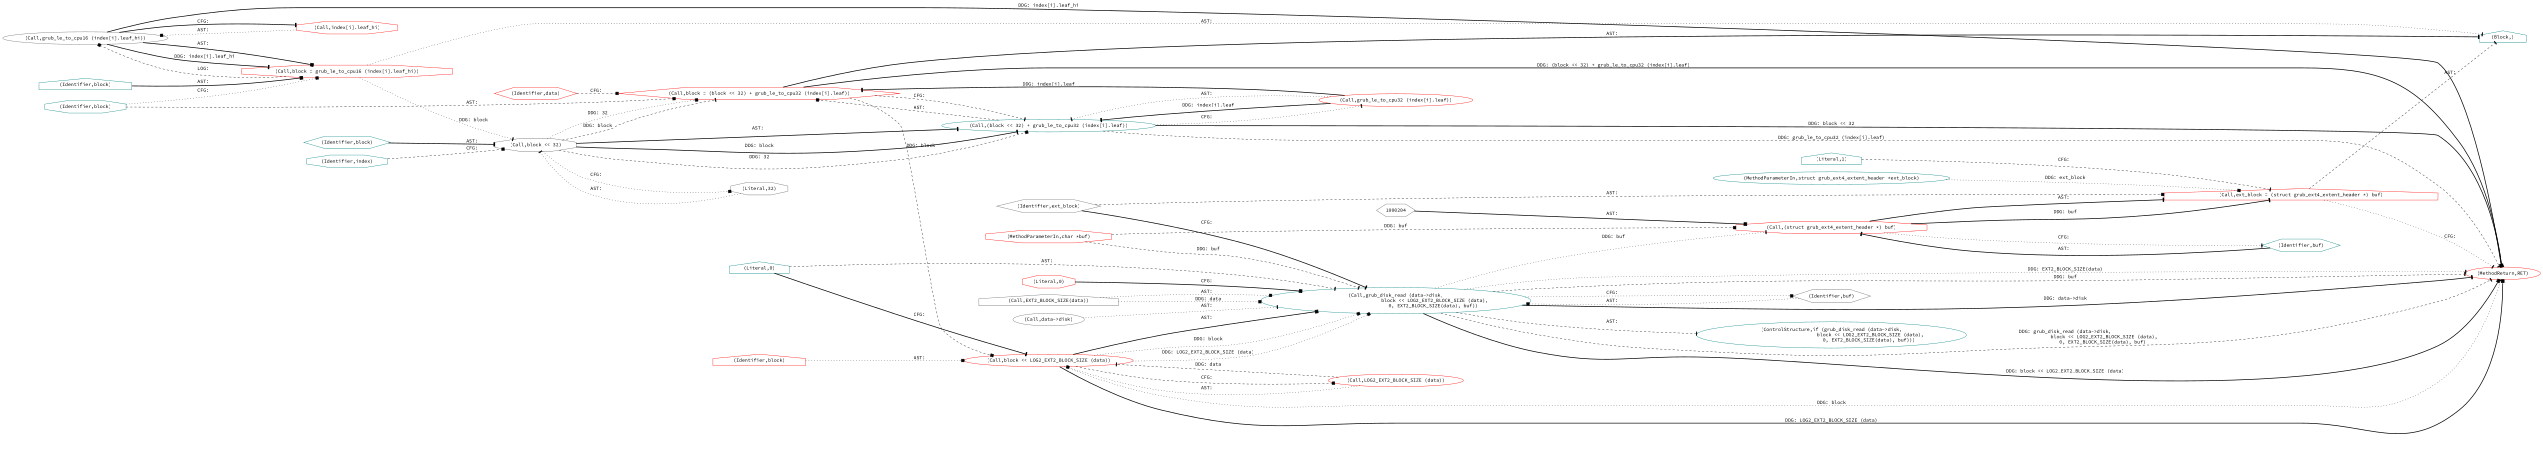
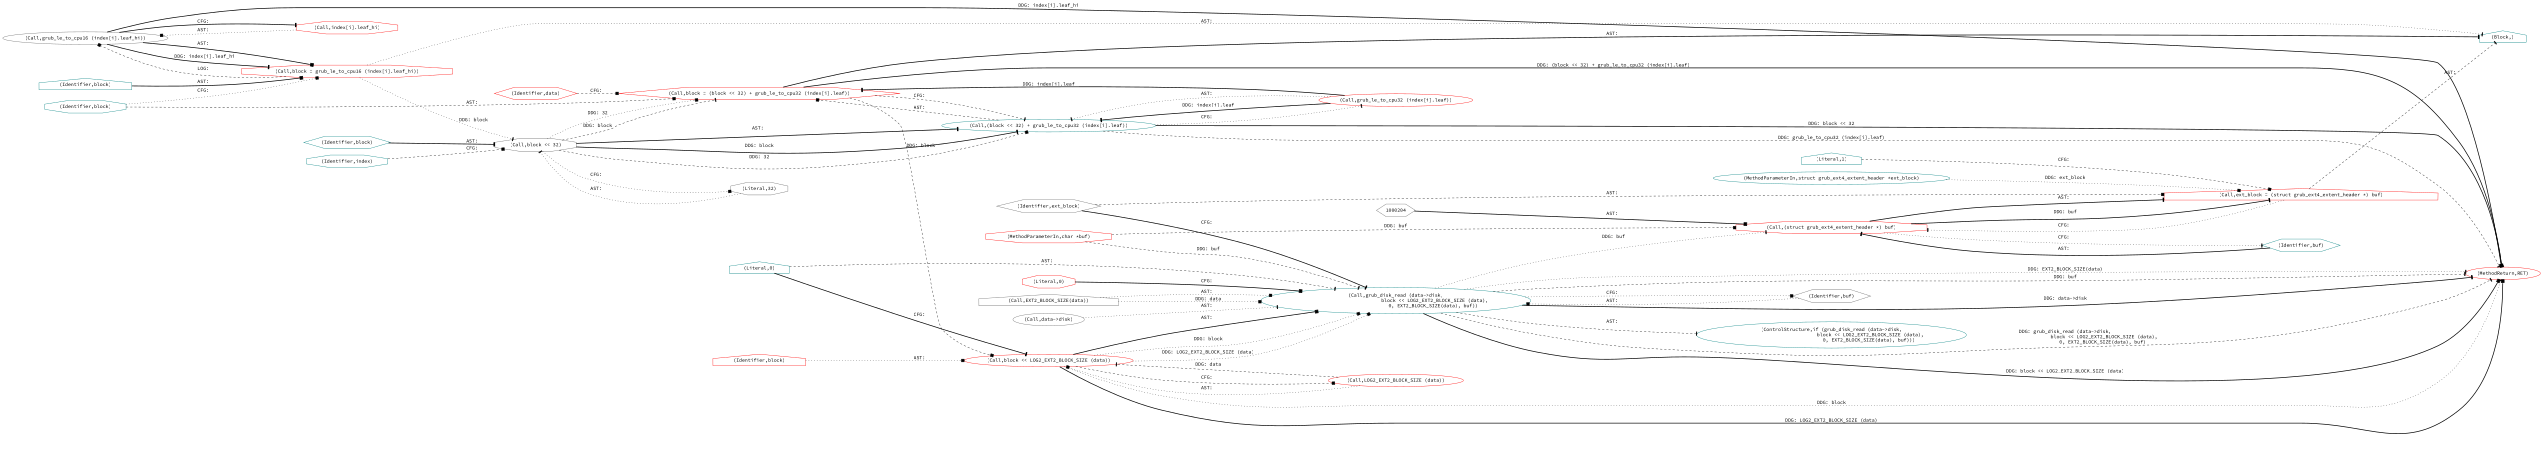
edge "(Literal,1)" -> "(Call,ext_block = (struct grub_ext4_extent_header *) buf)": arrowhead tee -> box
edge "(Call,ext_block = (struct grub_ext4_extent_header *) buf)" -> "(MethodReturn,RET)": now "(Call,ext_block = (struct grub_ext4_extent_header *) buf)" -> "(Call,(struct grub_ext4_extent_header *) buf)"
